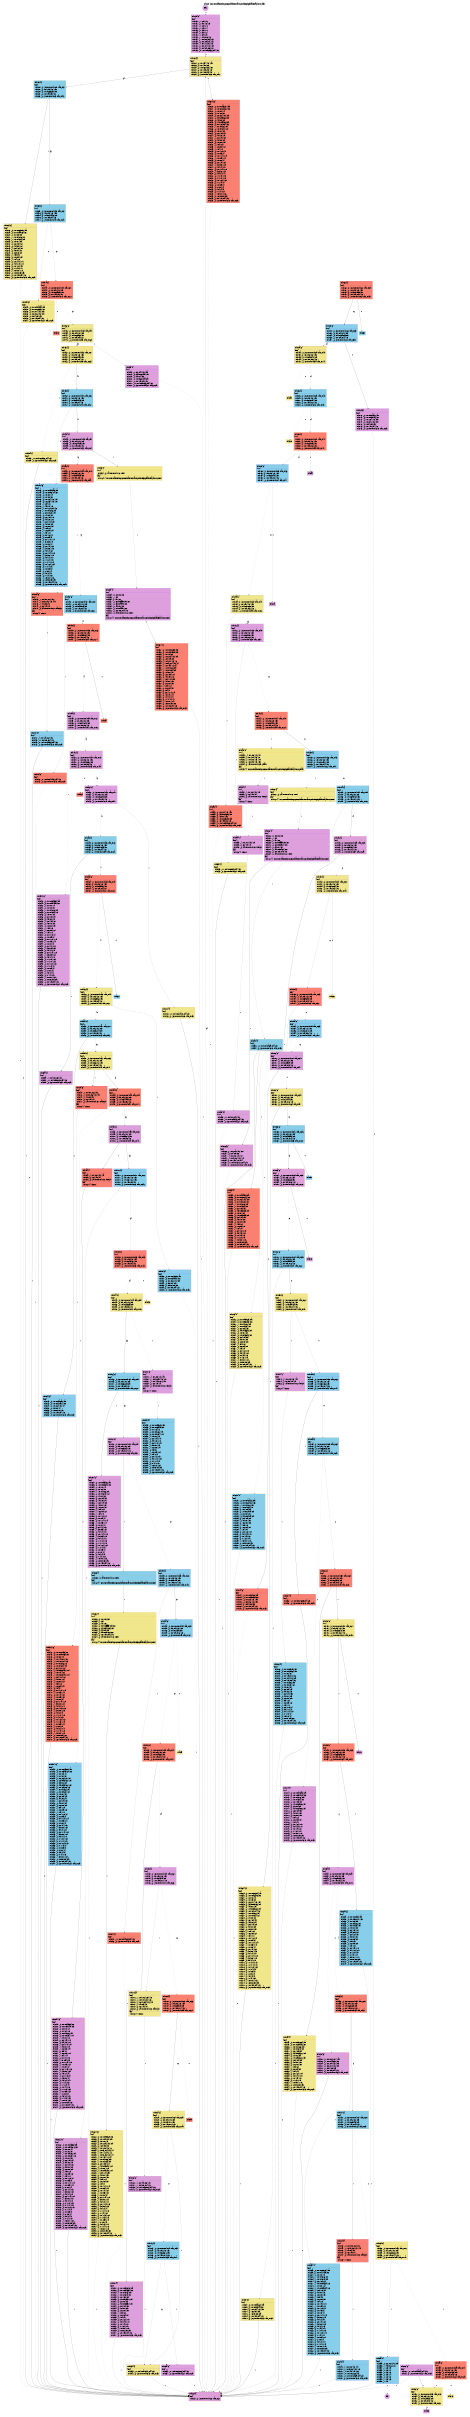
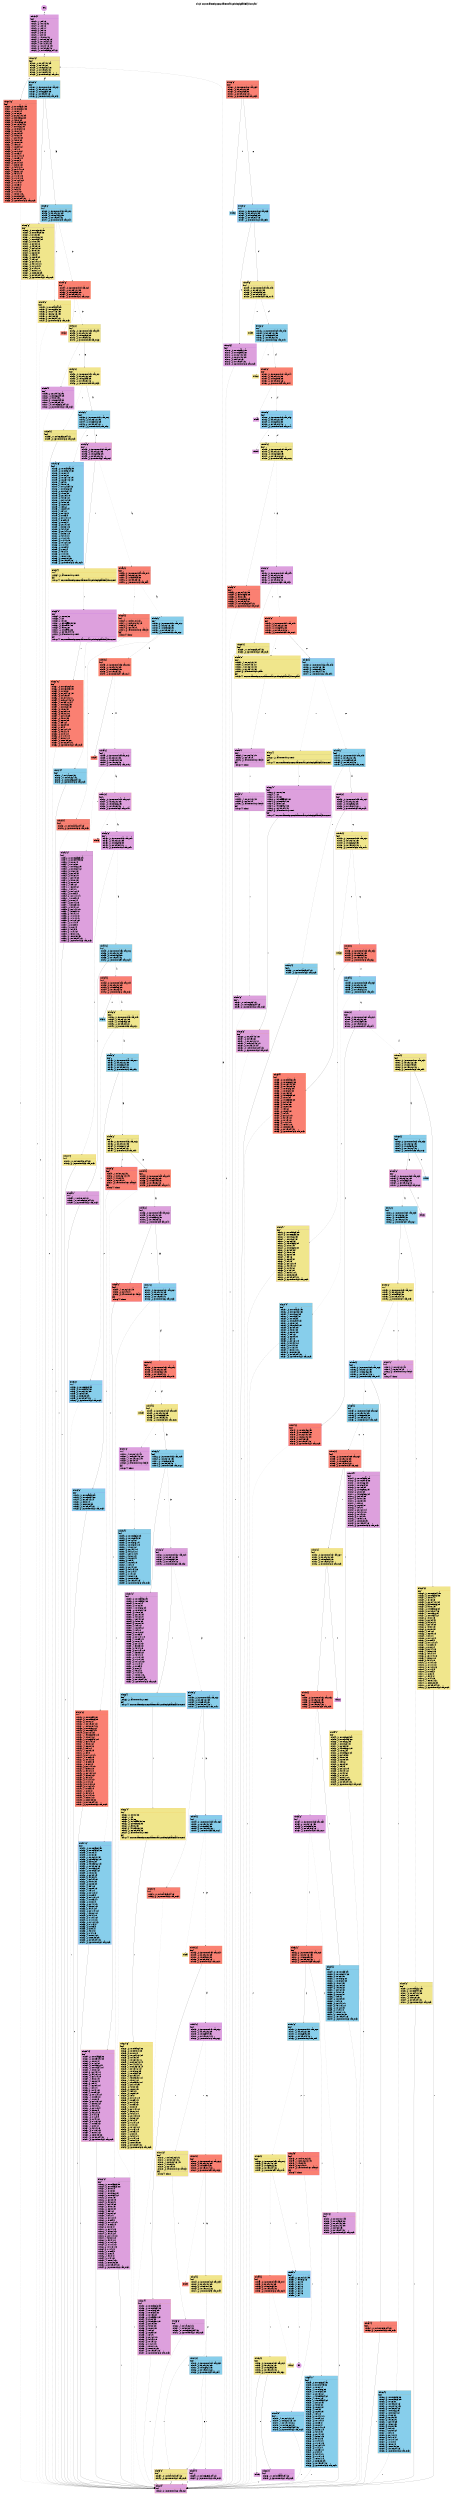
edge "0x4020e8 [15]" -> "0x401fc6 [28]": reversed
